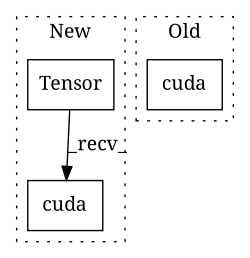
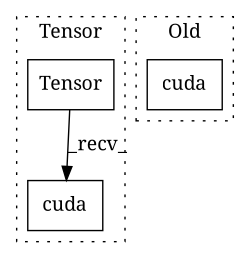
cluster "New": label "New" -> "Tensor"
